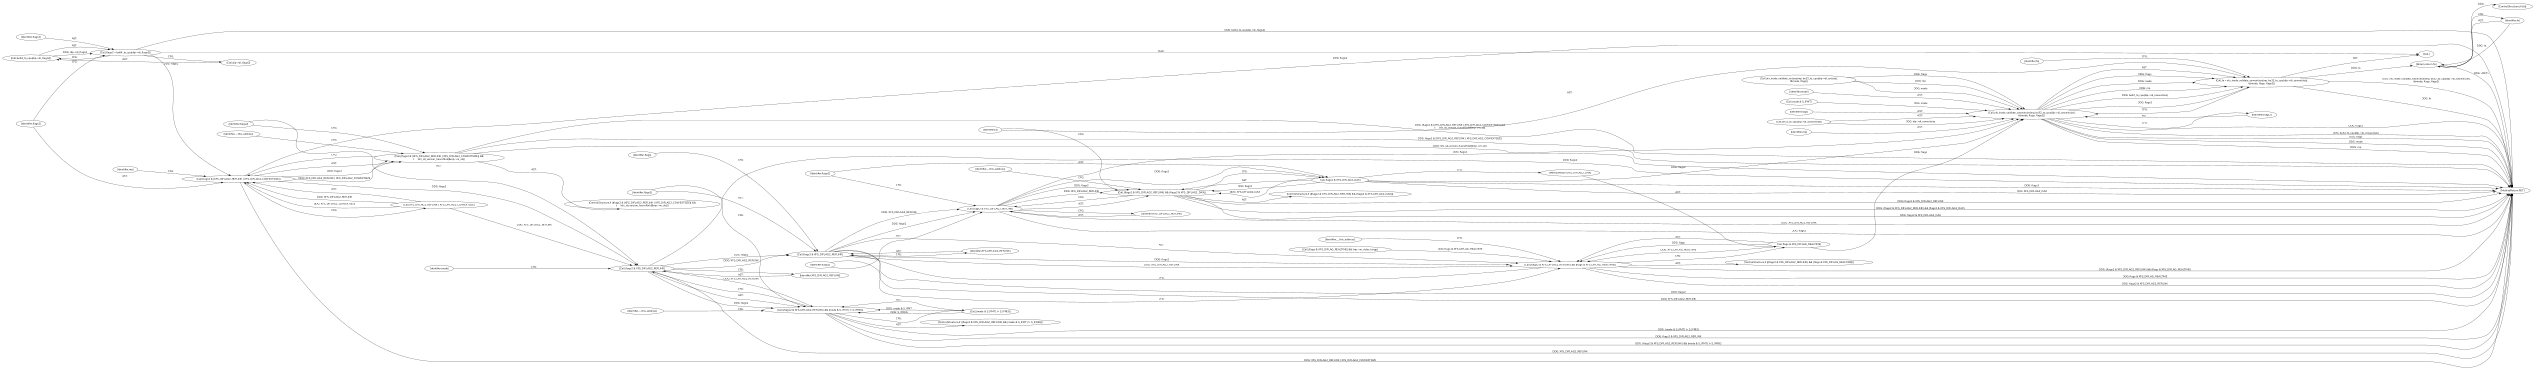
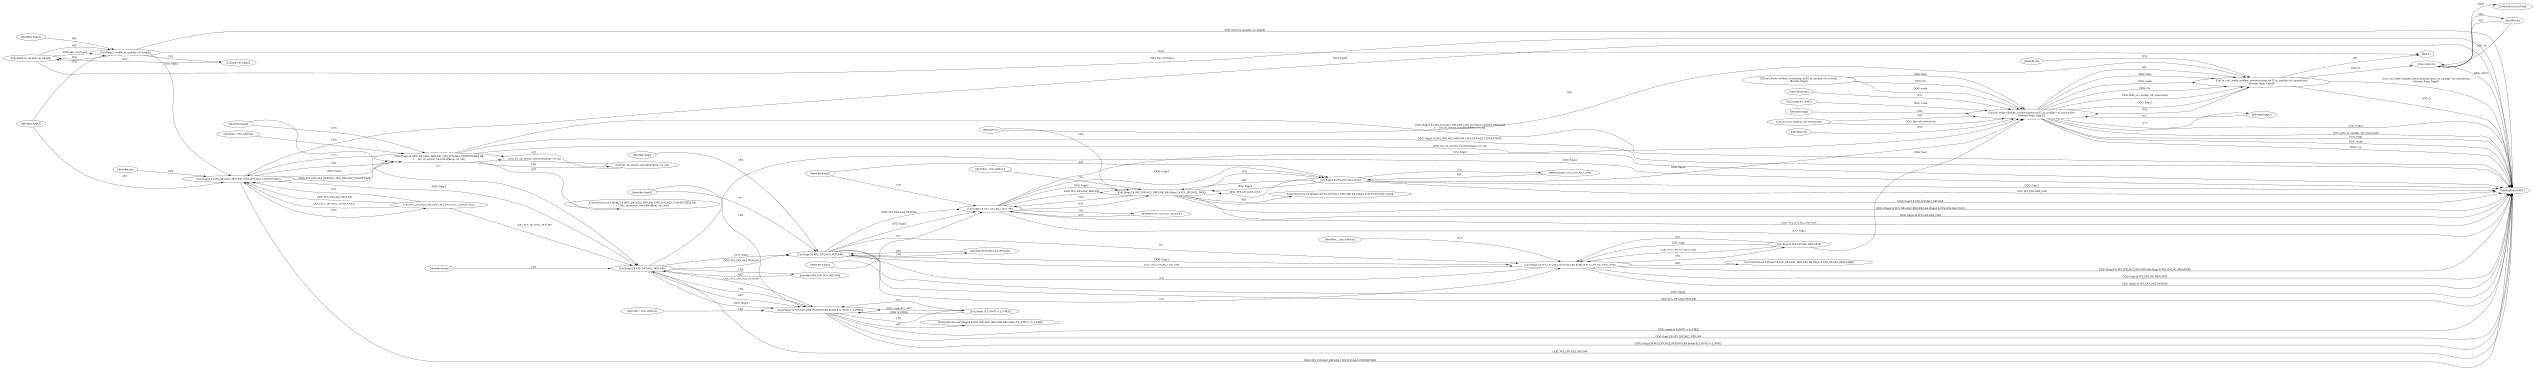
node "(Call,)": label "(Call,)" -> "(Block,)"
edge "(Call,be64_to_cpu(dip->di_flags2))" -> "(MethodReturn,RET)": added, label "DDG: dip->di_flags2"
node "(Return,return fa;)": label "(Return,return fa;)" -> "(Call,return fa;)"
node "(Call,!xfs_sb_version_hasreflink(&mp->m_sb))": added
edge "(MethodReturn,XFS_DIFLAG2_DAX)" -> "(Call,flags & XFS_DIFLAG_REALTIME)": now "(MethodReturn,XFS_DIFLAG2_DAX)" -> "(Call,flags2 & XFS_DIFLAG2_DAX)"
node "(Call,(flags & XFS_DIFLAG_REALTIME) && !mp->m_rtdev_targp)": removed
